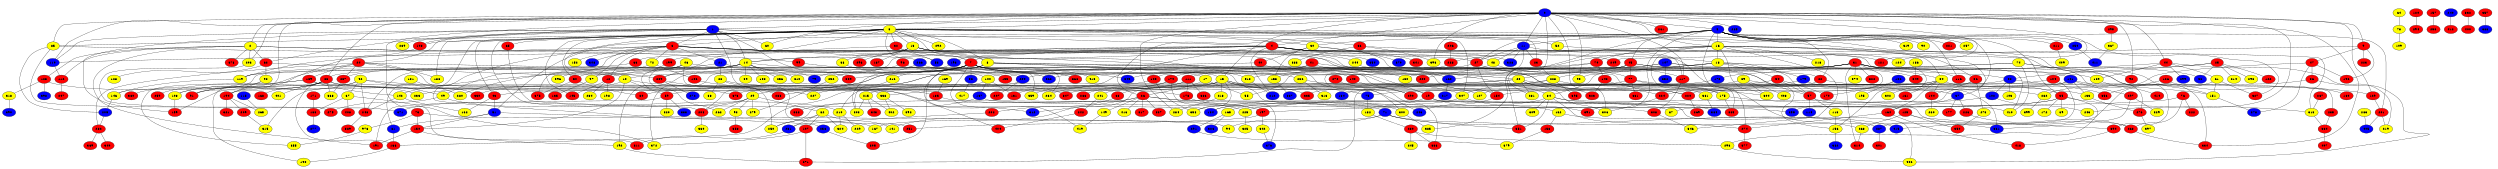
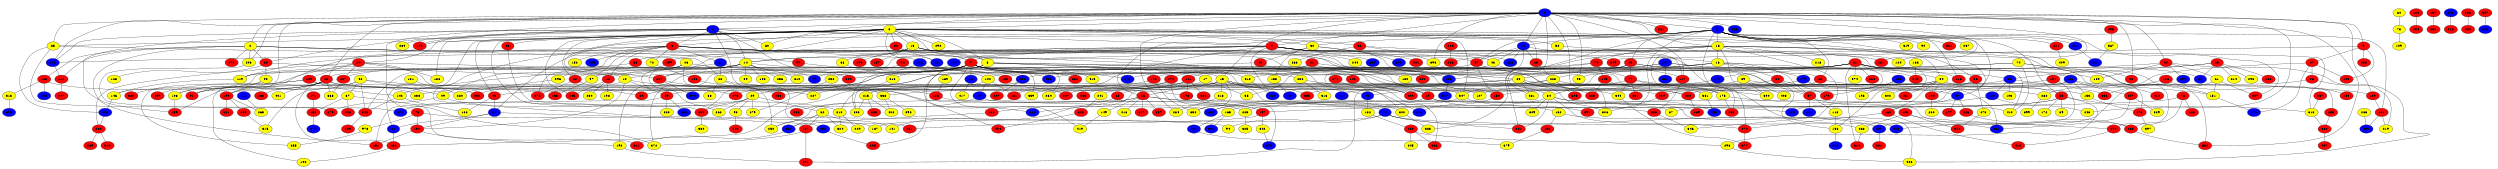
edge "2" -- "28": added
edge "72" -- "280": now "396" -- "280"
node "344": added
